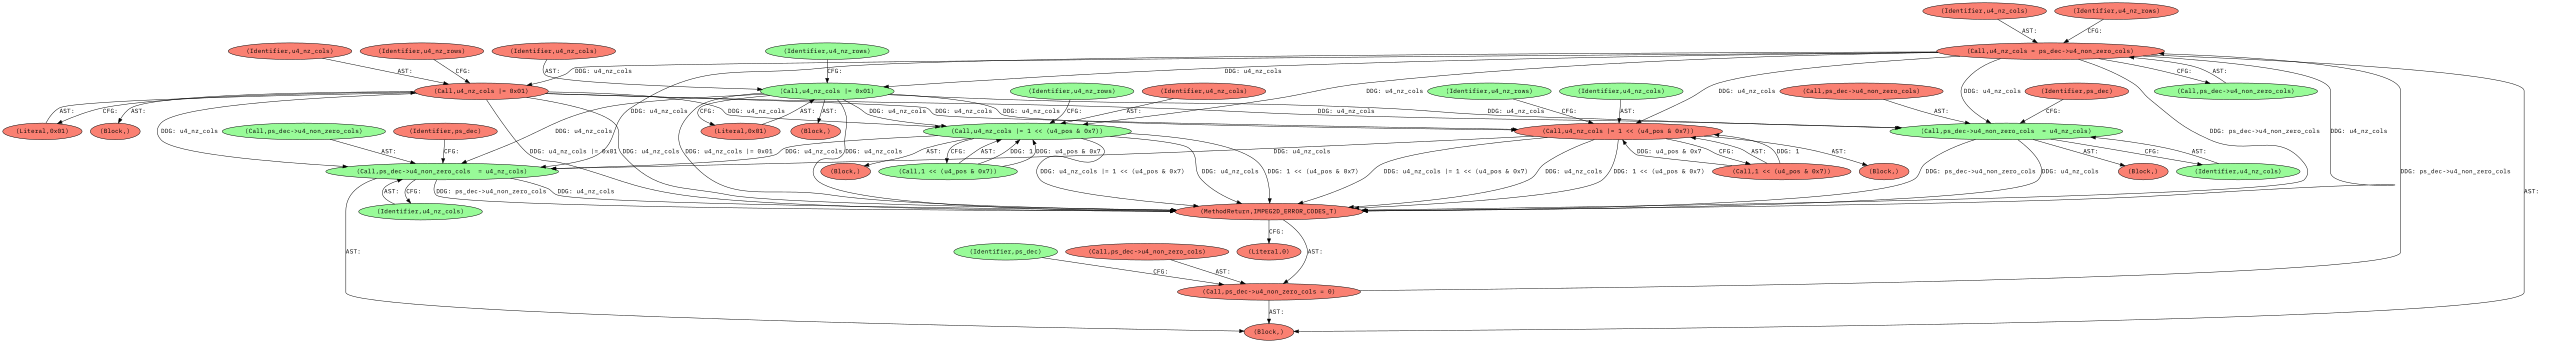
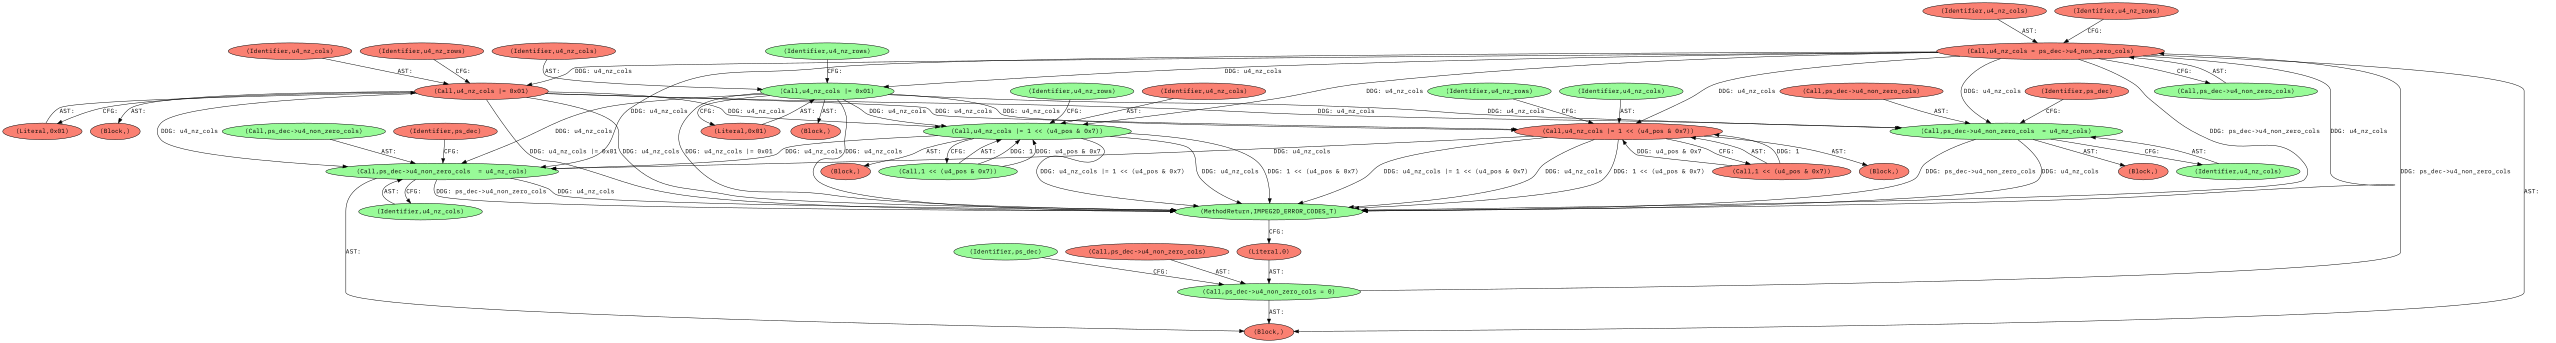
node "(MethodReturn,IMPEG2D_ERROR_CODES_T)": fillcolor salmon -> palegreen
edge "(MethodReturn,IMPEG2D_ERROR_CODES_T)" -> "(Call,ps_dec->u4_non_zero_cols = 0)": now "(Literal,0)" -> "(Call,ps_dec->u4_non_zero_cols = 0)"
node "(Call,ps_dec->u4_non_zero_cols = 0)": fillcolor salmon -> palegreen
